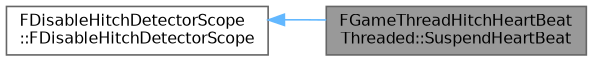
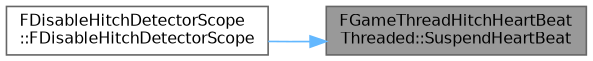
edge "FGameThreadHitchHeartBeat Threaded::SuspendHeartBeat" -> "FDisableHitchDetectorScope ::FDisableHitchDetectorScope": reversed
